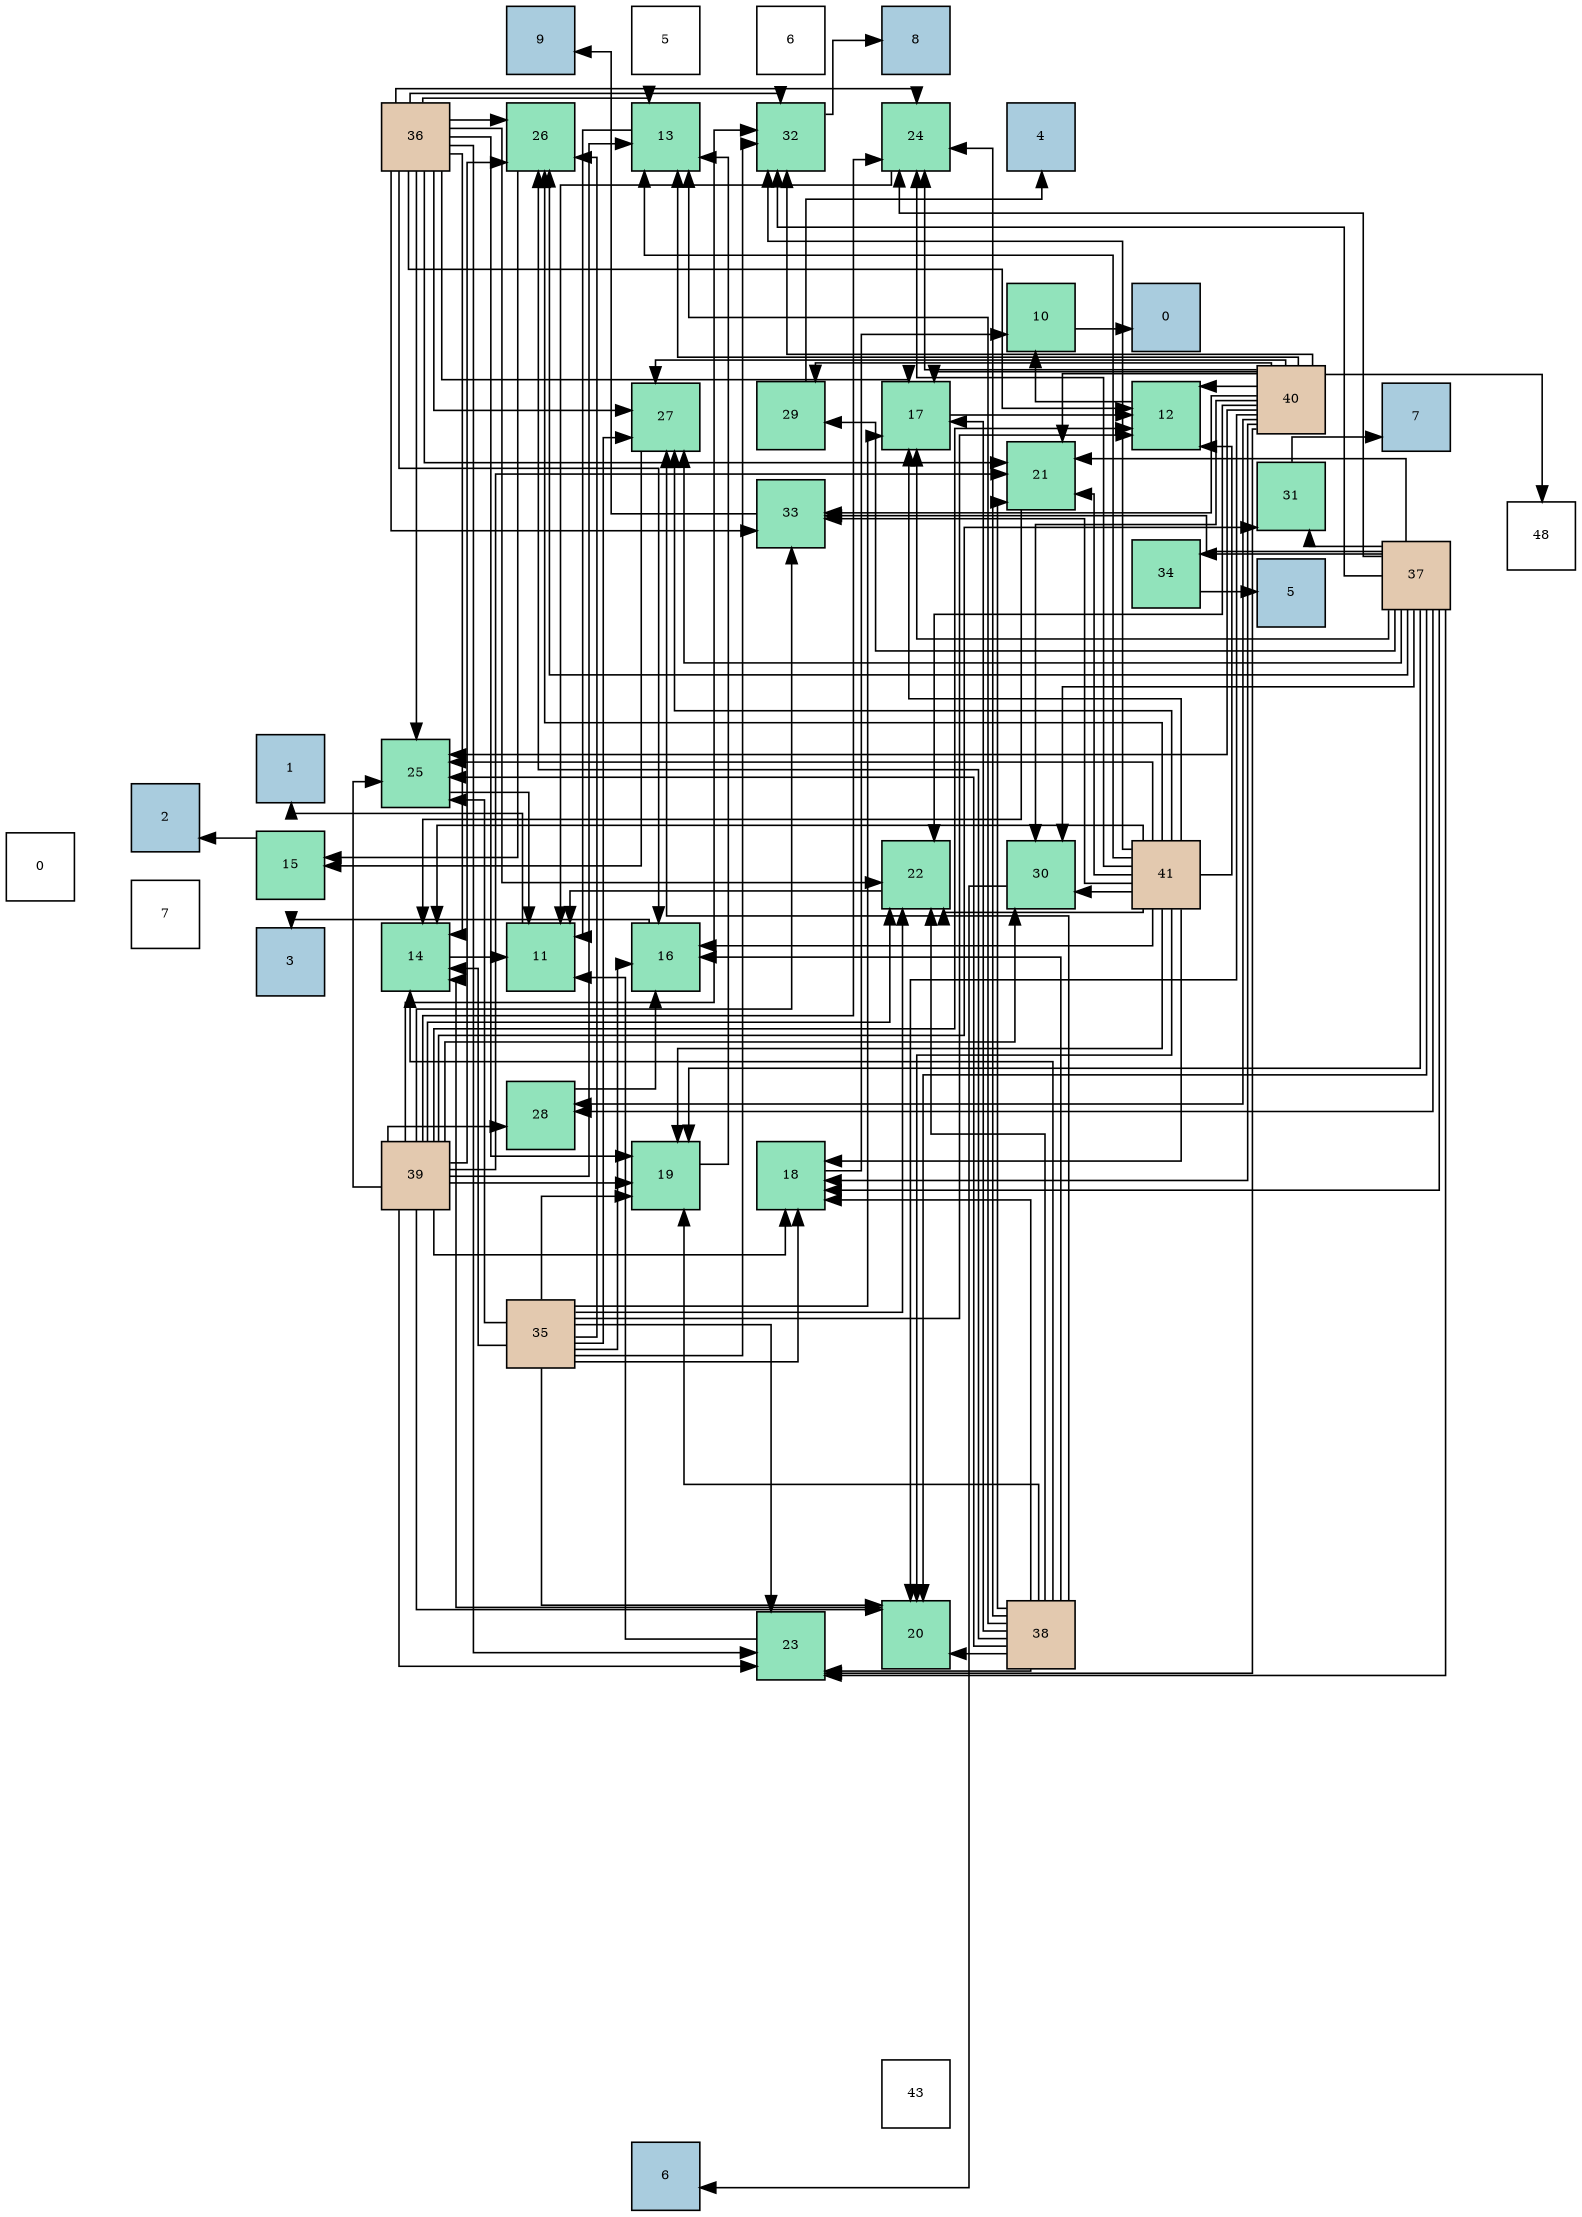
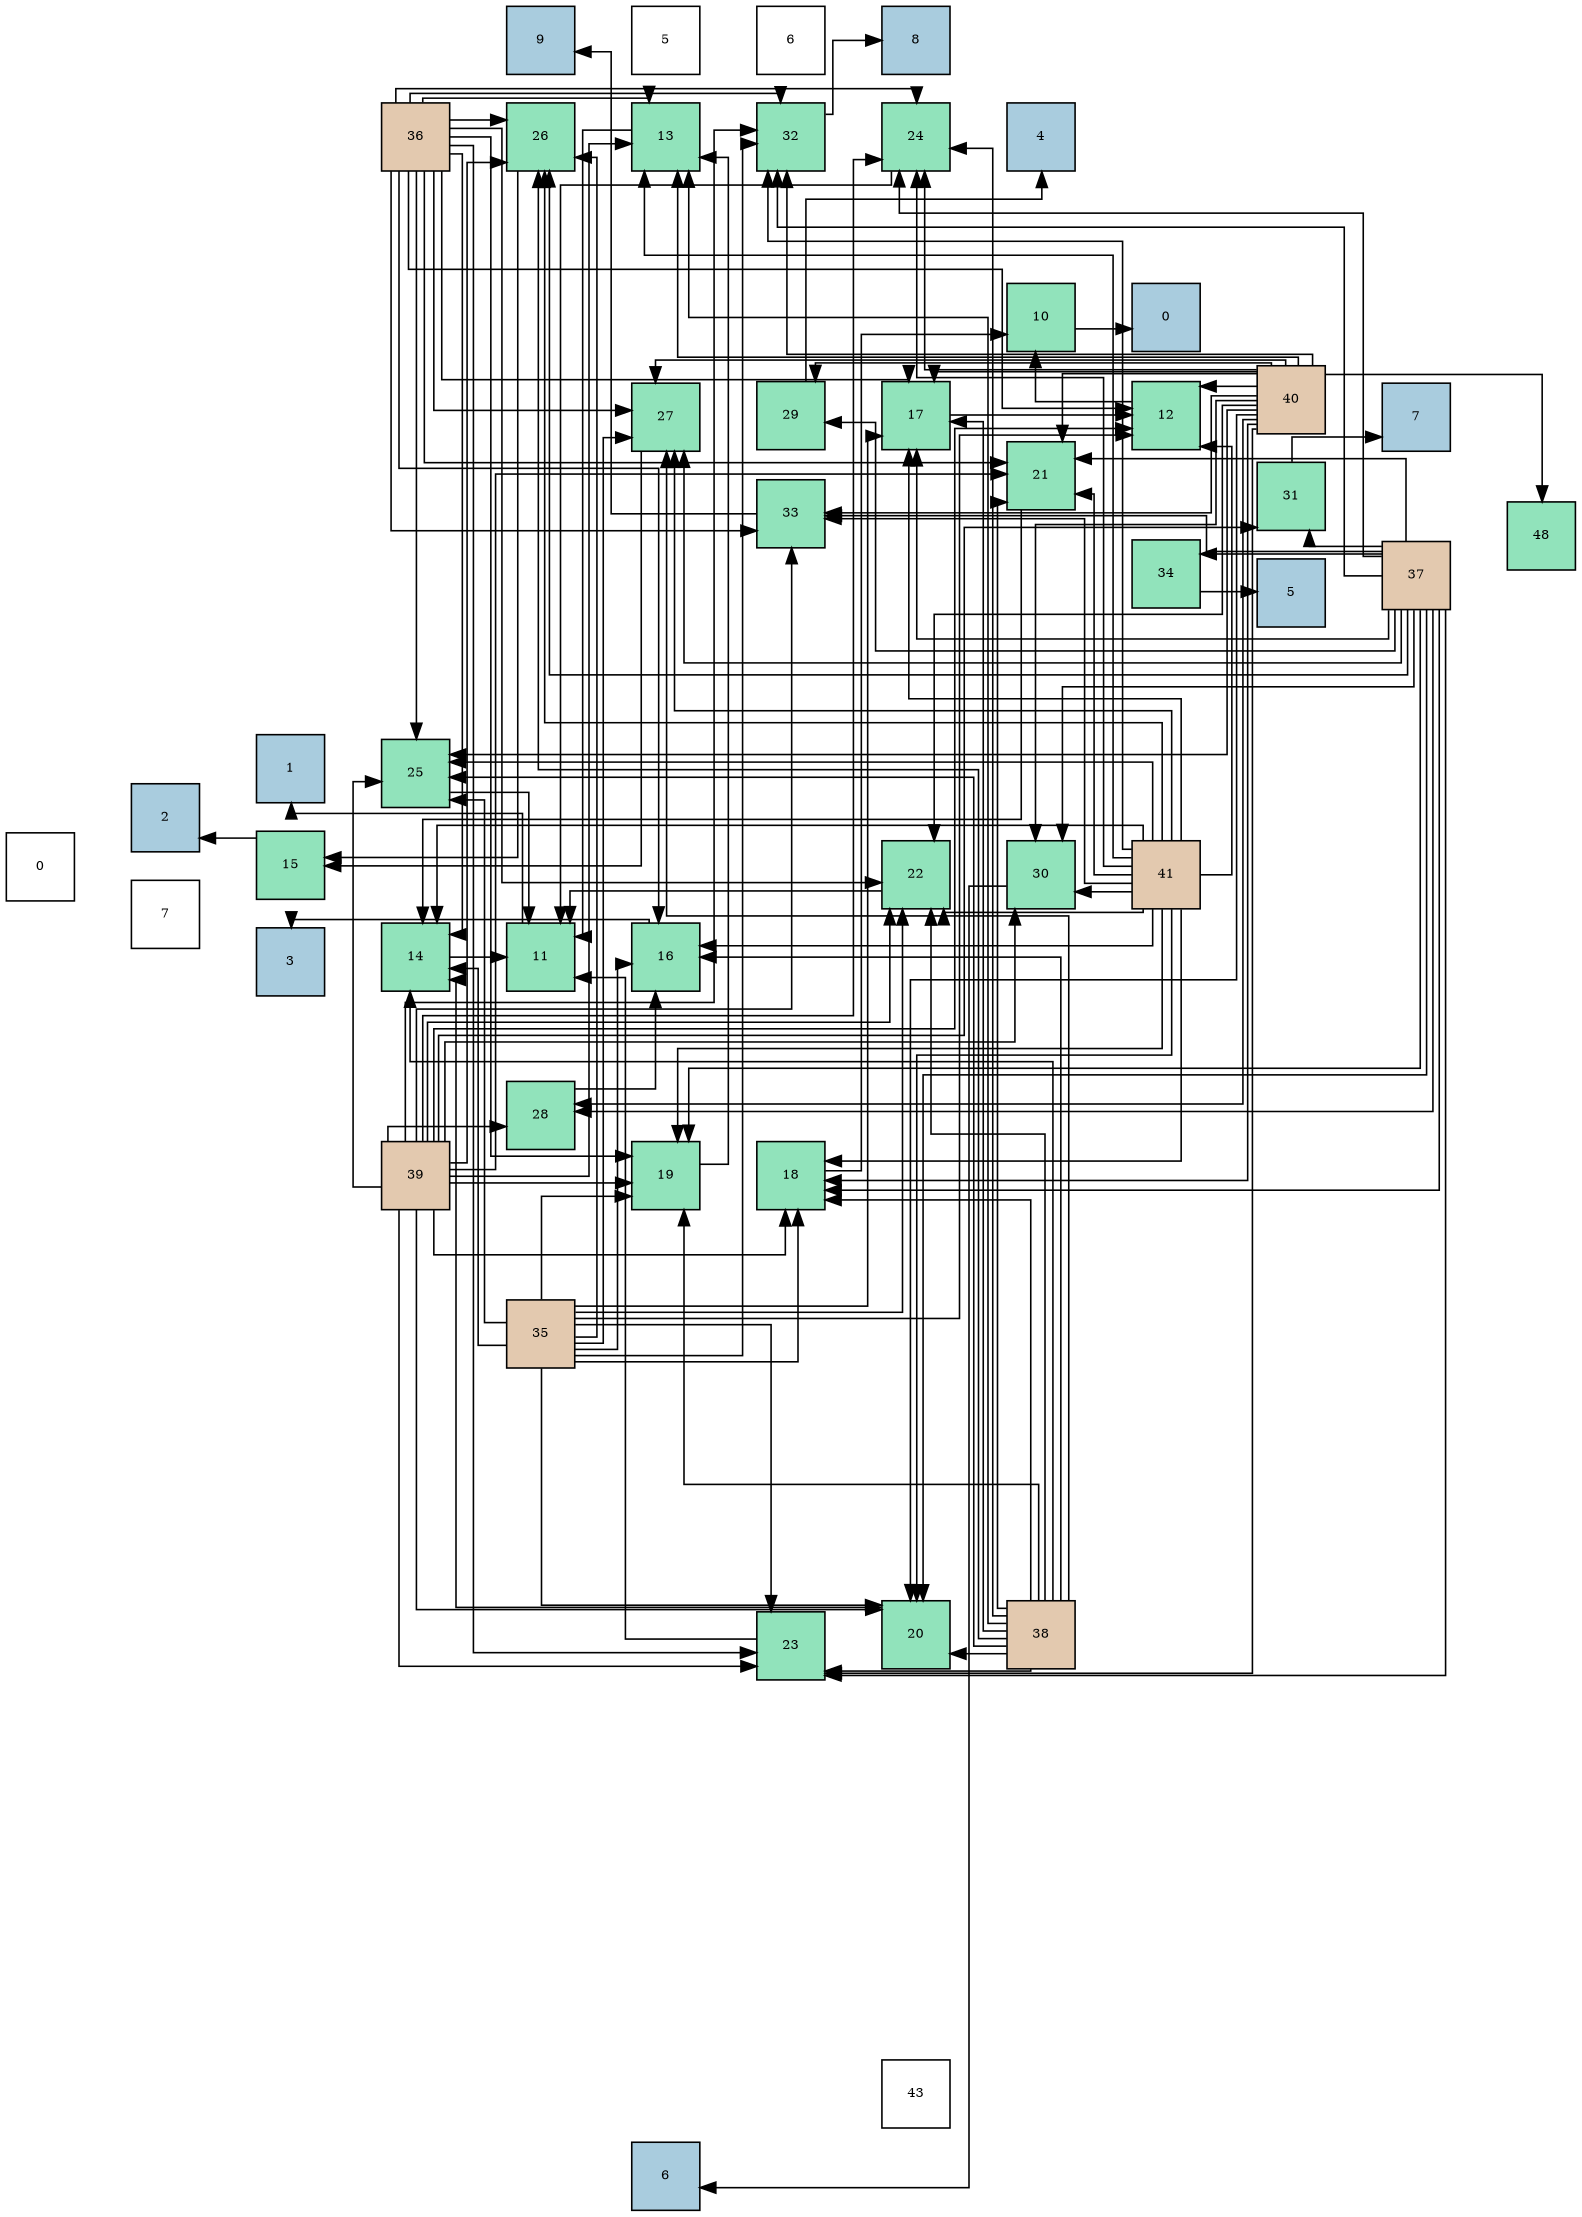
node "48": fillcolor #ffffff -> #91e3bb
